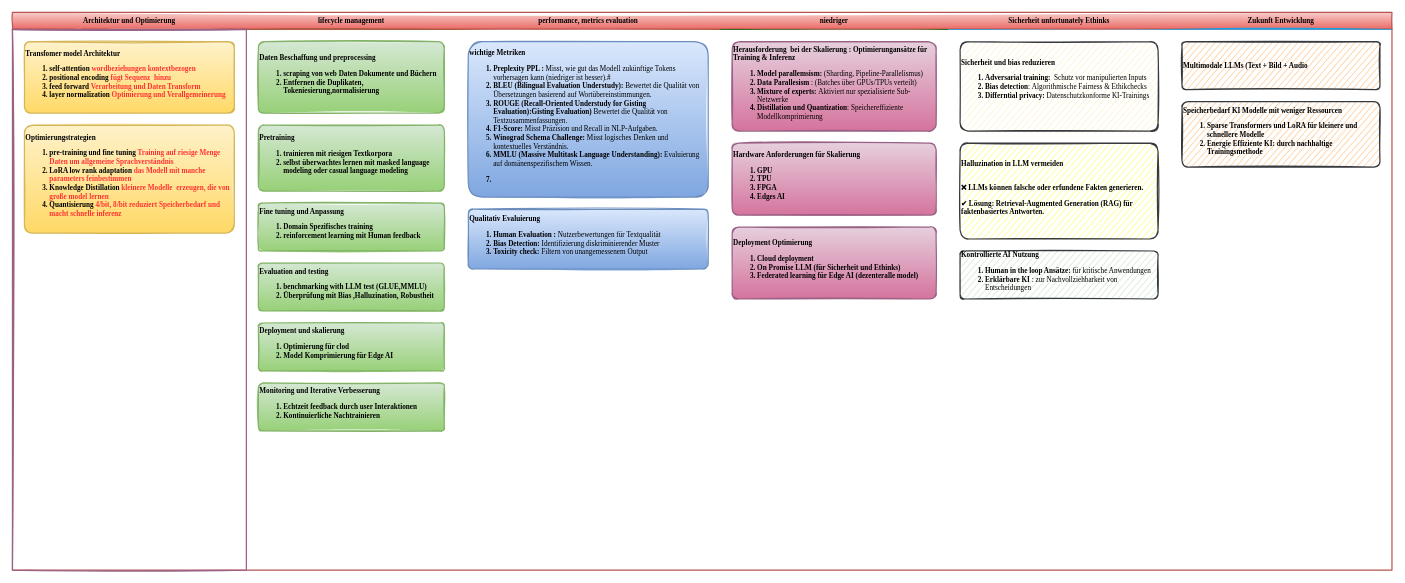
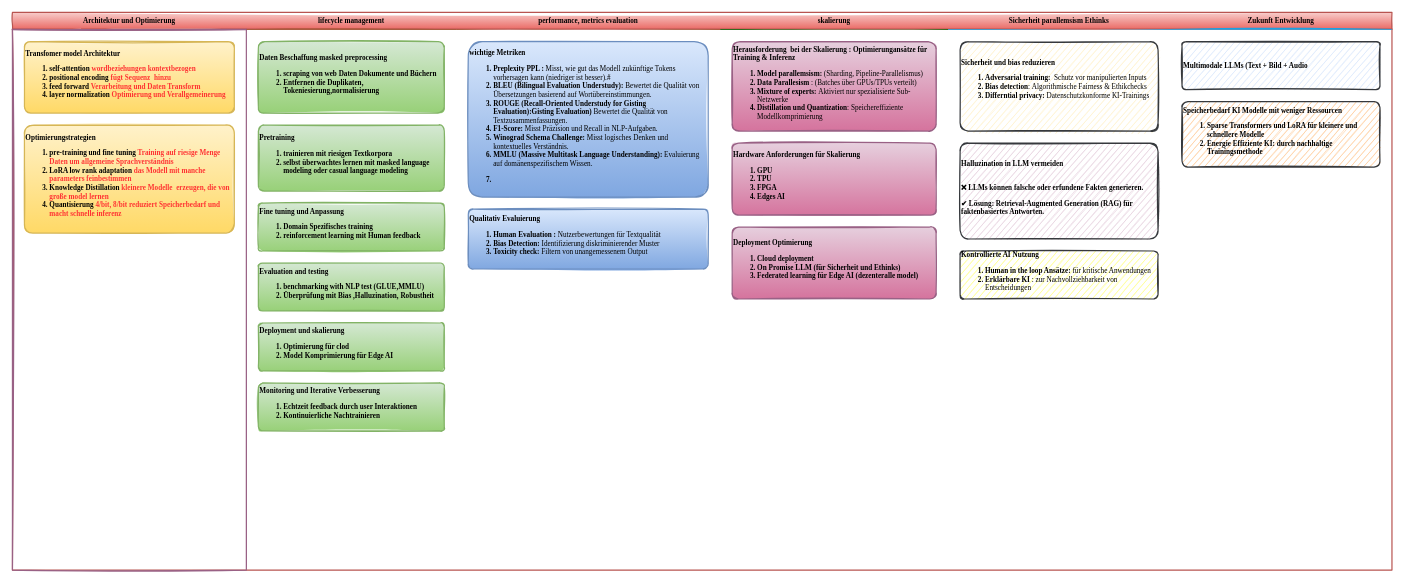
node "niedriger": label "niedriger" -> "skalierung"
node "Sicherheit unfortunately Ethinks": label "Sicherheit unfortunately Ethinks" -> "Sicherheit parallemsism Ethinks"
node "Multimodale LLMs (Text + Bild + Audio": fillcolor #ffcc99 -> #dae8fc
node "Daten Beschaffung und preprocessing scraping von web Daten Dokumente und Büchern Entfernen die Duplikaten, Tokeniesierung,normalisierung": label "Daten Beschaffung und preprocessing scraping von web Daten Dokumente und Büchern Entfernen die Duplikaten, Tokeniesierung,normalisierung" -> "Daten Beschaffung masked preprocessing scraping von web Daten Dokumente und Büchern Entfernen die Duplikaten, Tokeniesierung,normalisierung"
node "Halluzination in LLM vermeiden ❌ LLMs können falsche oder erfundene Fakten generieren. ✔ Lösung: Retrieval-Augmented Generation (RAG) für faktenbasiertes Antworten.": fillcolor #ffff88 -> #e6d0de
node "Kontrollierte AI Nutzung Human in the loop Ansätze: für kritische Anwendungen Erklärbare KI : zur Nachvollziehbarkeit von Entscheidungen": fillcolor #d5e8d4 -> #ffff88
node "Evaluation and testing benchmarking with LLM test (GLUE,MMLU) Überprüfung mit Bias ,Halluzination, Robustheit": label "Evaluation and testing benchmarking with LLM test (GLUE,MMLU) Überprüfung mit Bias ,Halluzination, Robustheit" -> "Evaluation and testing benchmarking with NLP test (GLUE,MMLU) Überprüfung mit Bias ,Halluzination, Robustheit"
